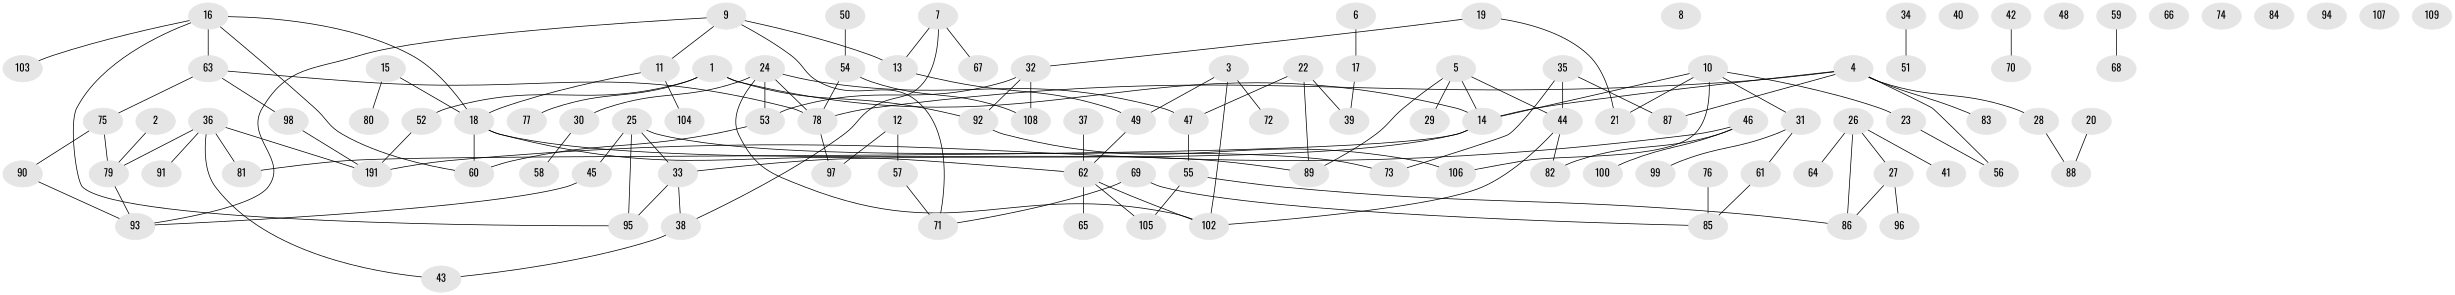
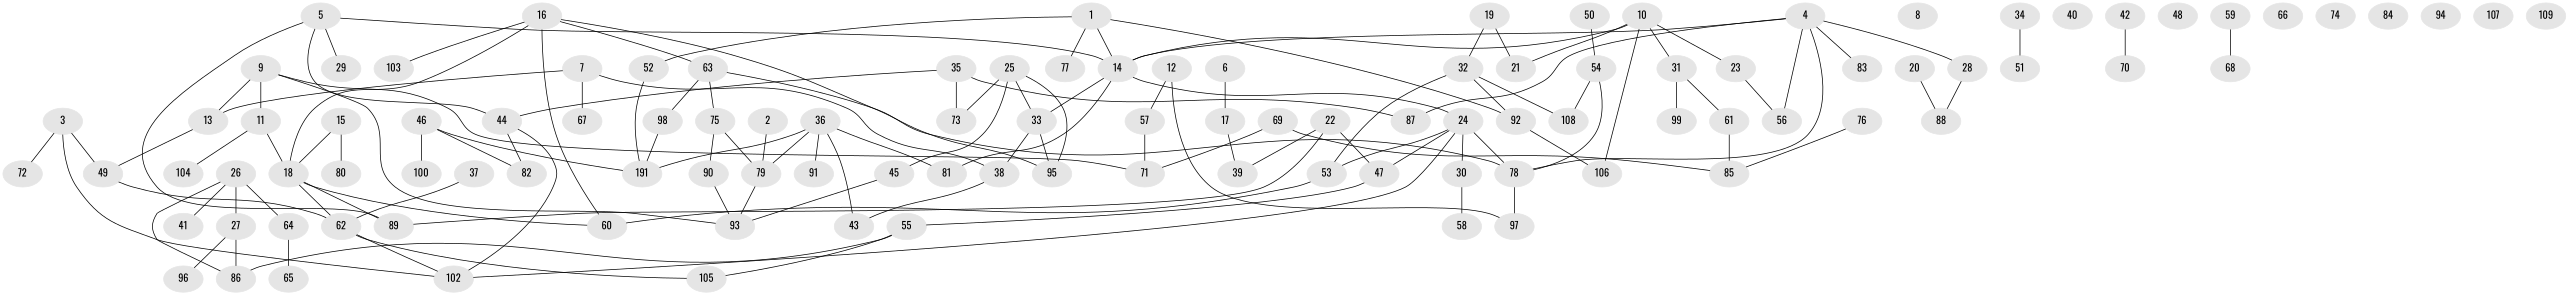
edge "14" -- "24": added
edge "62" -- "65": now "64" -- "65"
